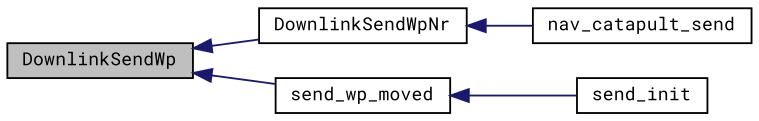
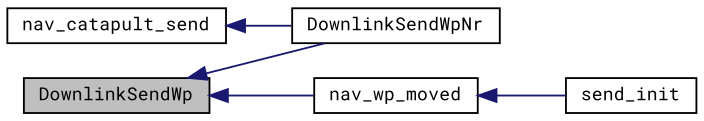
edge "nav_catapult_send" -> "DownlinkSendWpNr": reversed
node "send_wp_moved": label "send_wp_moved" -> "nav_wp_moved"
